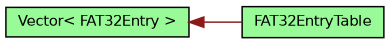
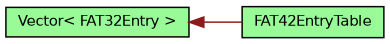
node "FAT32EntryTable": label "FAT32EntryTable" -> "FAT42EntryTable"
